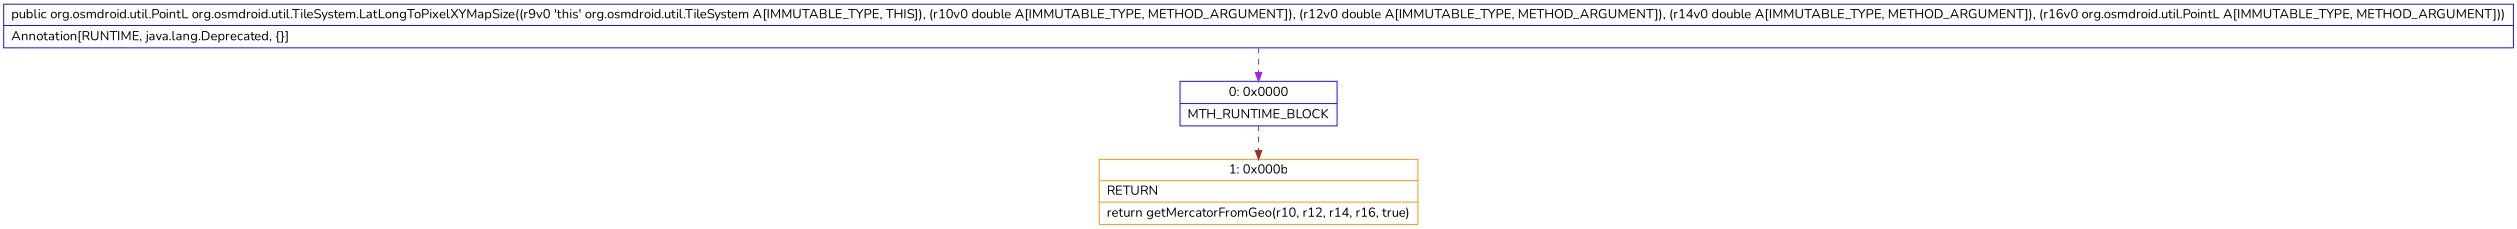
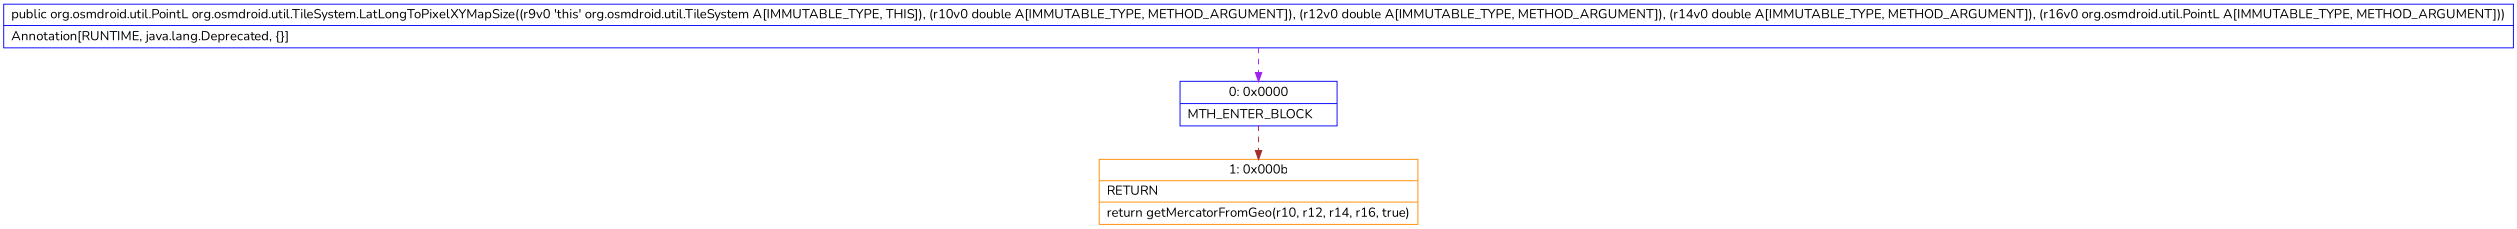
node "0: 0x0000": text "MTH_RUNTIME_BLOCK" -> "MTH_ENTER_BLOCK"
